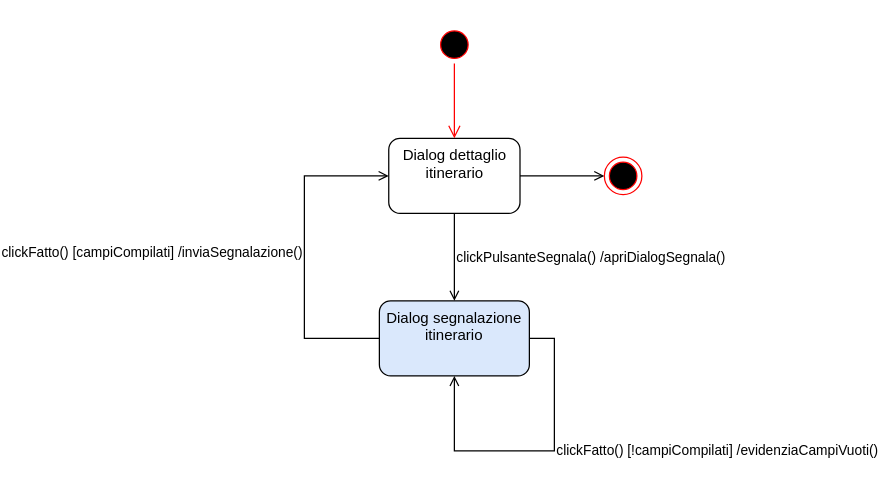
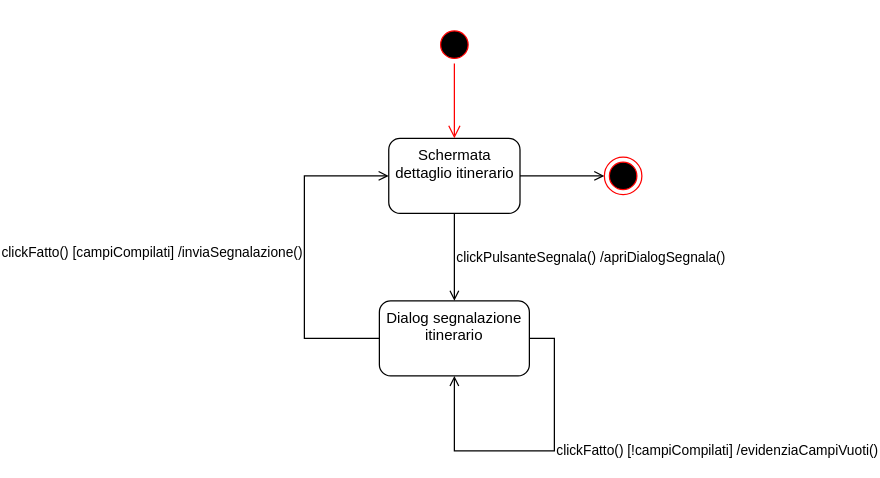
node "Dialog dettaglio itinerario": label "Dialog dettaglio itinerario" -> "Schermata dettaglio itinerario"
node "Dialog segnalazione itinerario": fillcolor #dae8fc -> #ffffff
